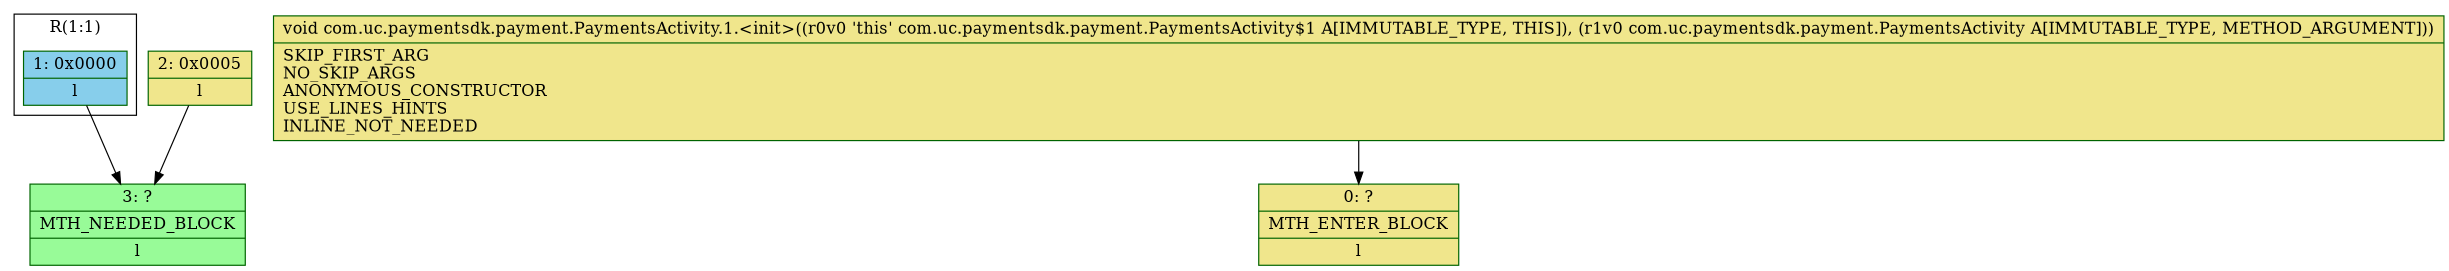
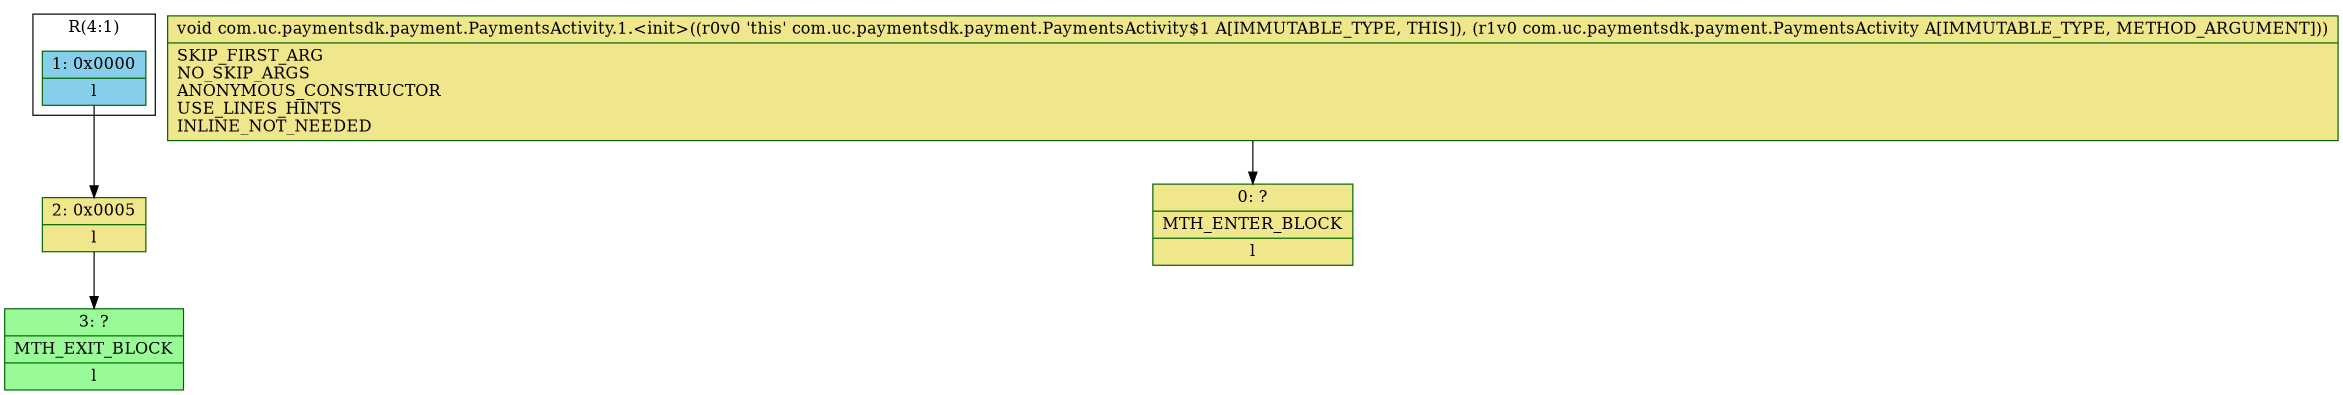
cluster "R(1:1)": label "R(1:1)" -> "R(4:1)"
edge "1: 0x0000" -> "3: ?": now "1: 0x0000" -> "2: 0x0005"
node "3: ?": text "MTH_NEEDED_BLOCK" -> "MTH_EXIT_BLOCK"
